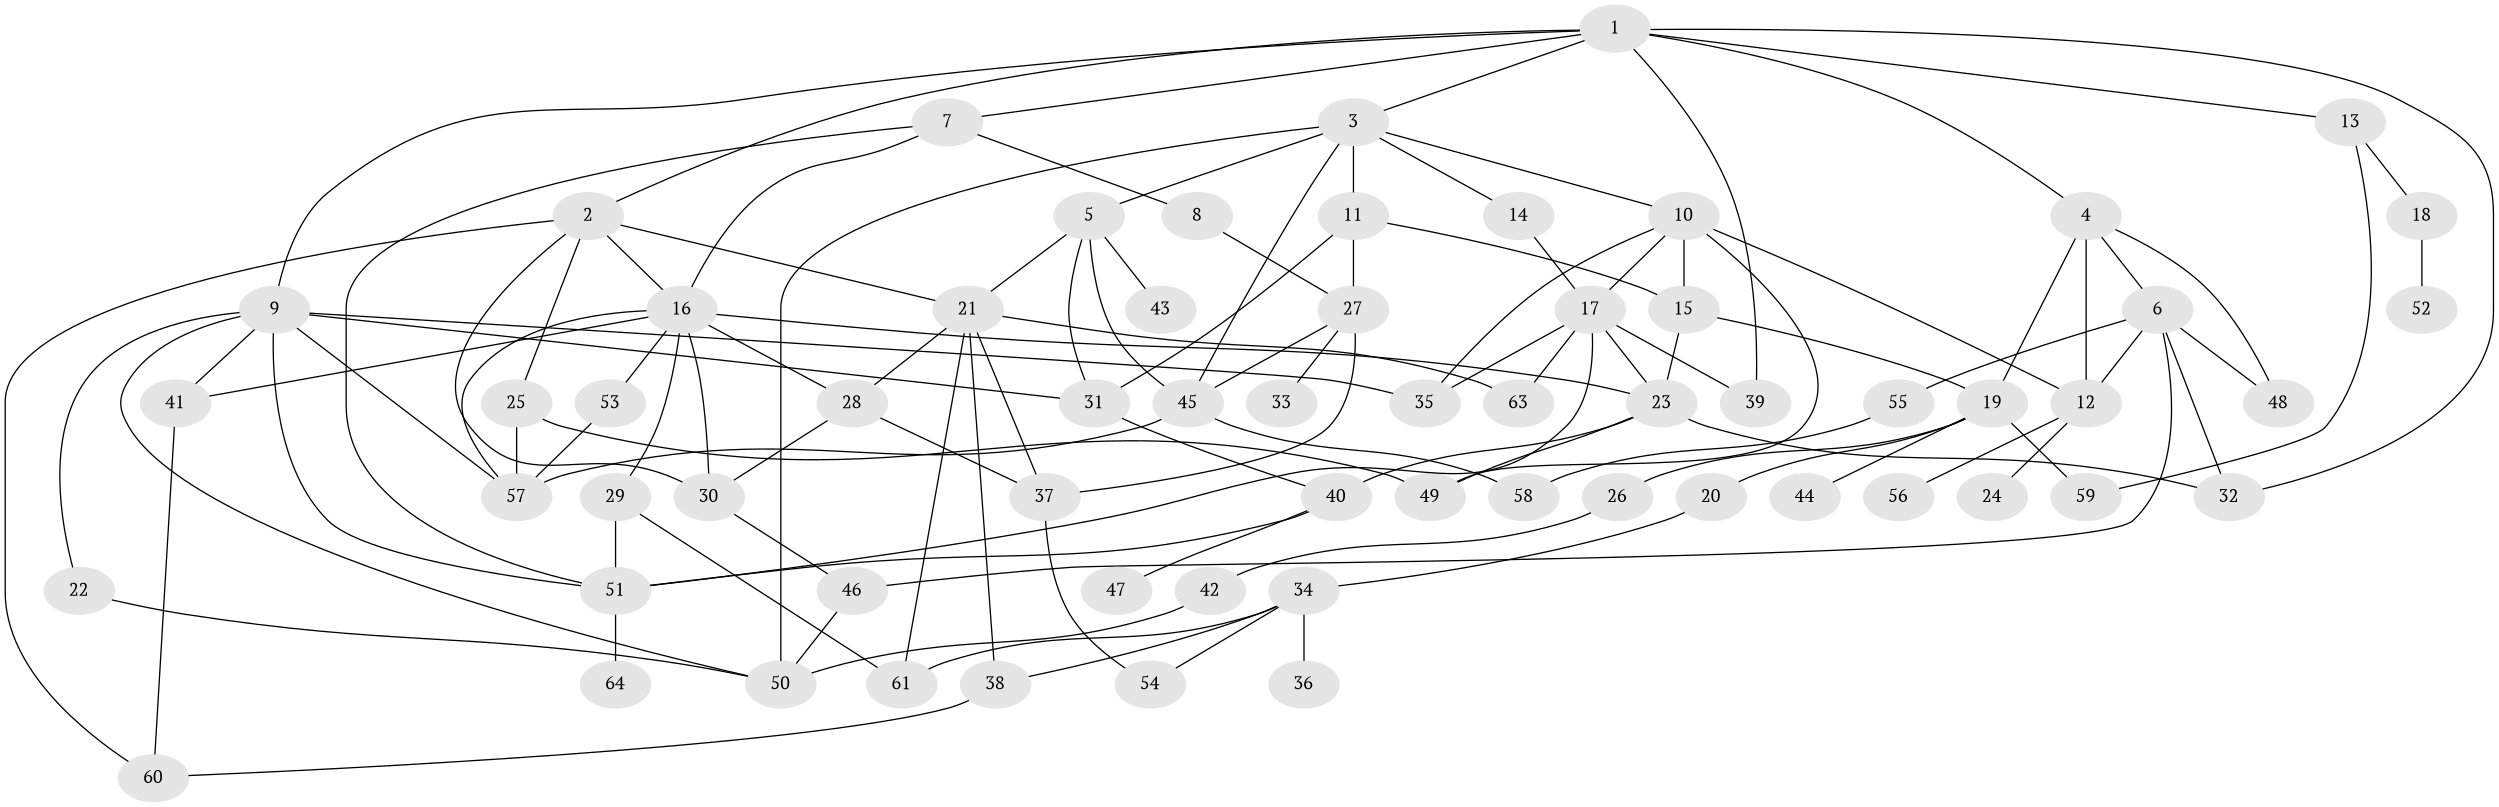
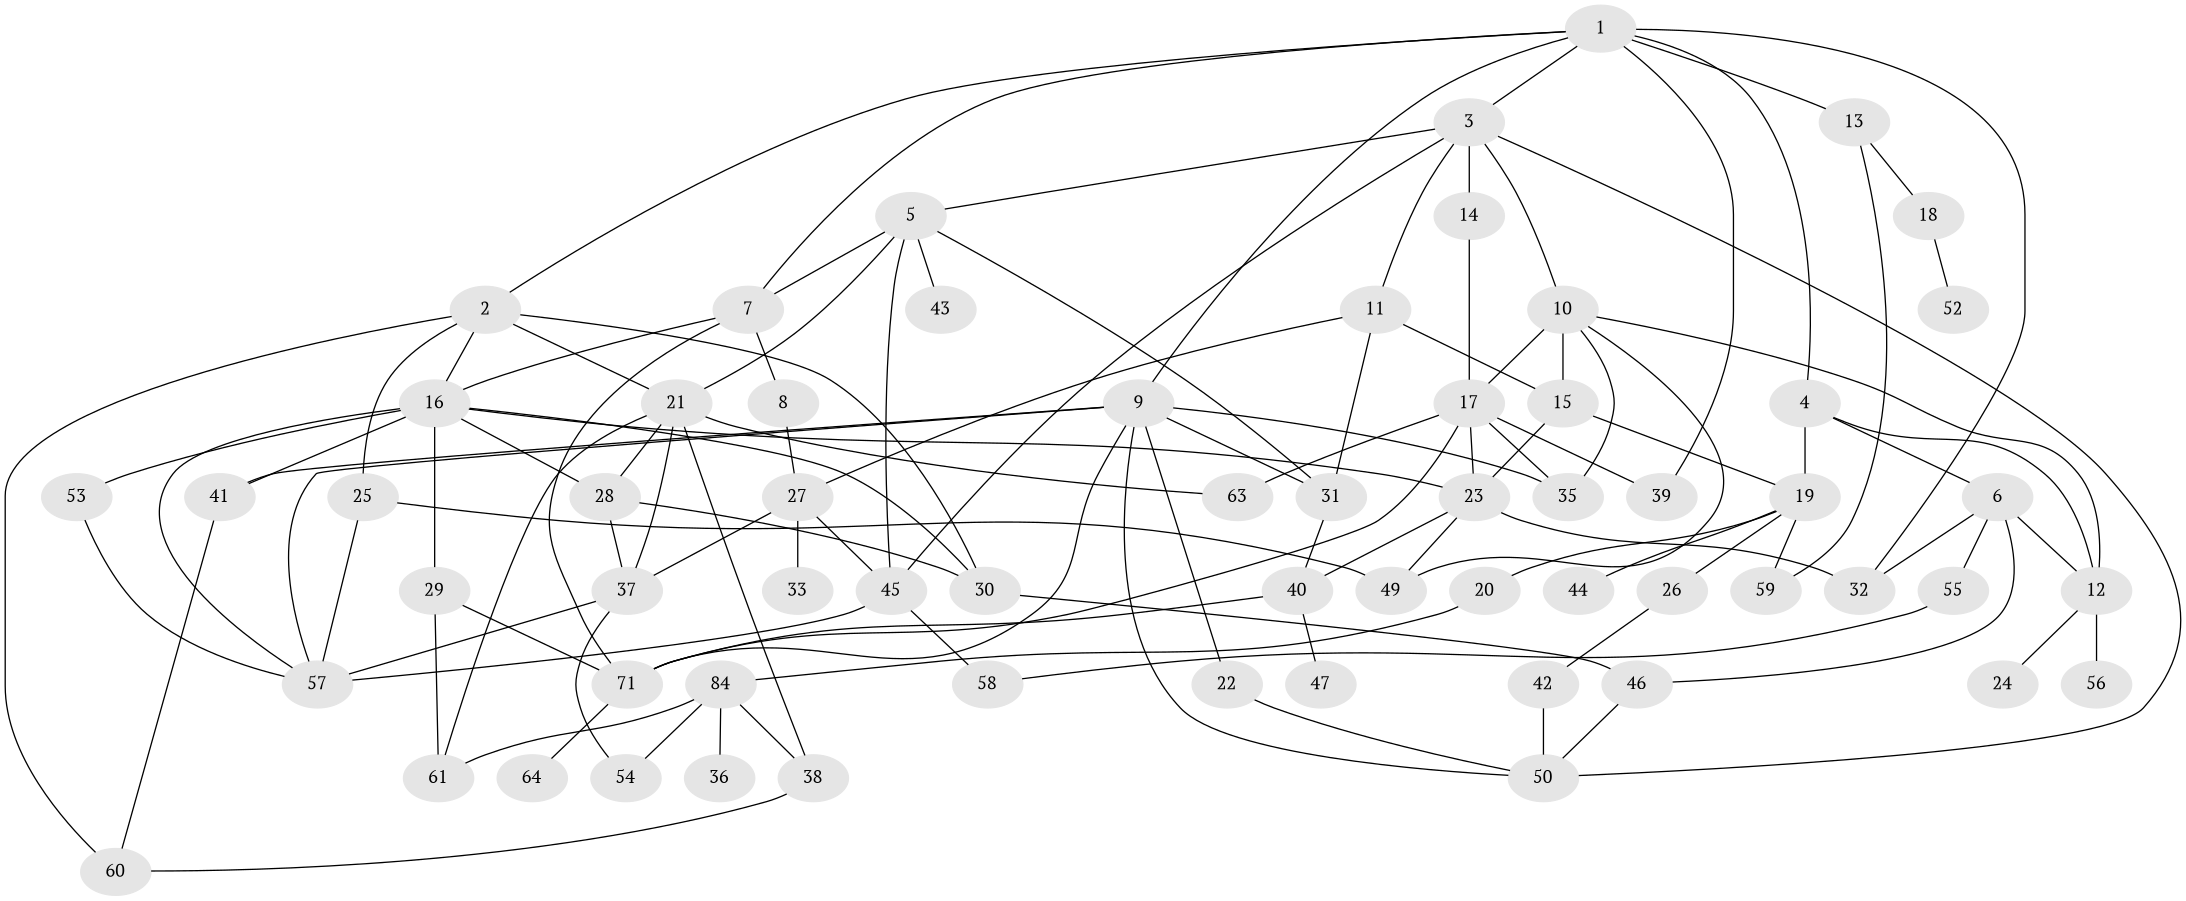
edge "5" -- "7": added
node "48": removed
node "51": label "51" -> "71"
node "34": label "34" -> "84"
edge "37" -- "57": added
